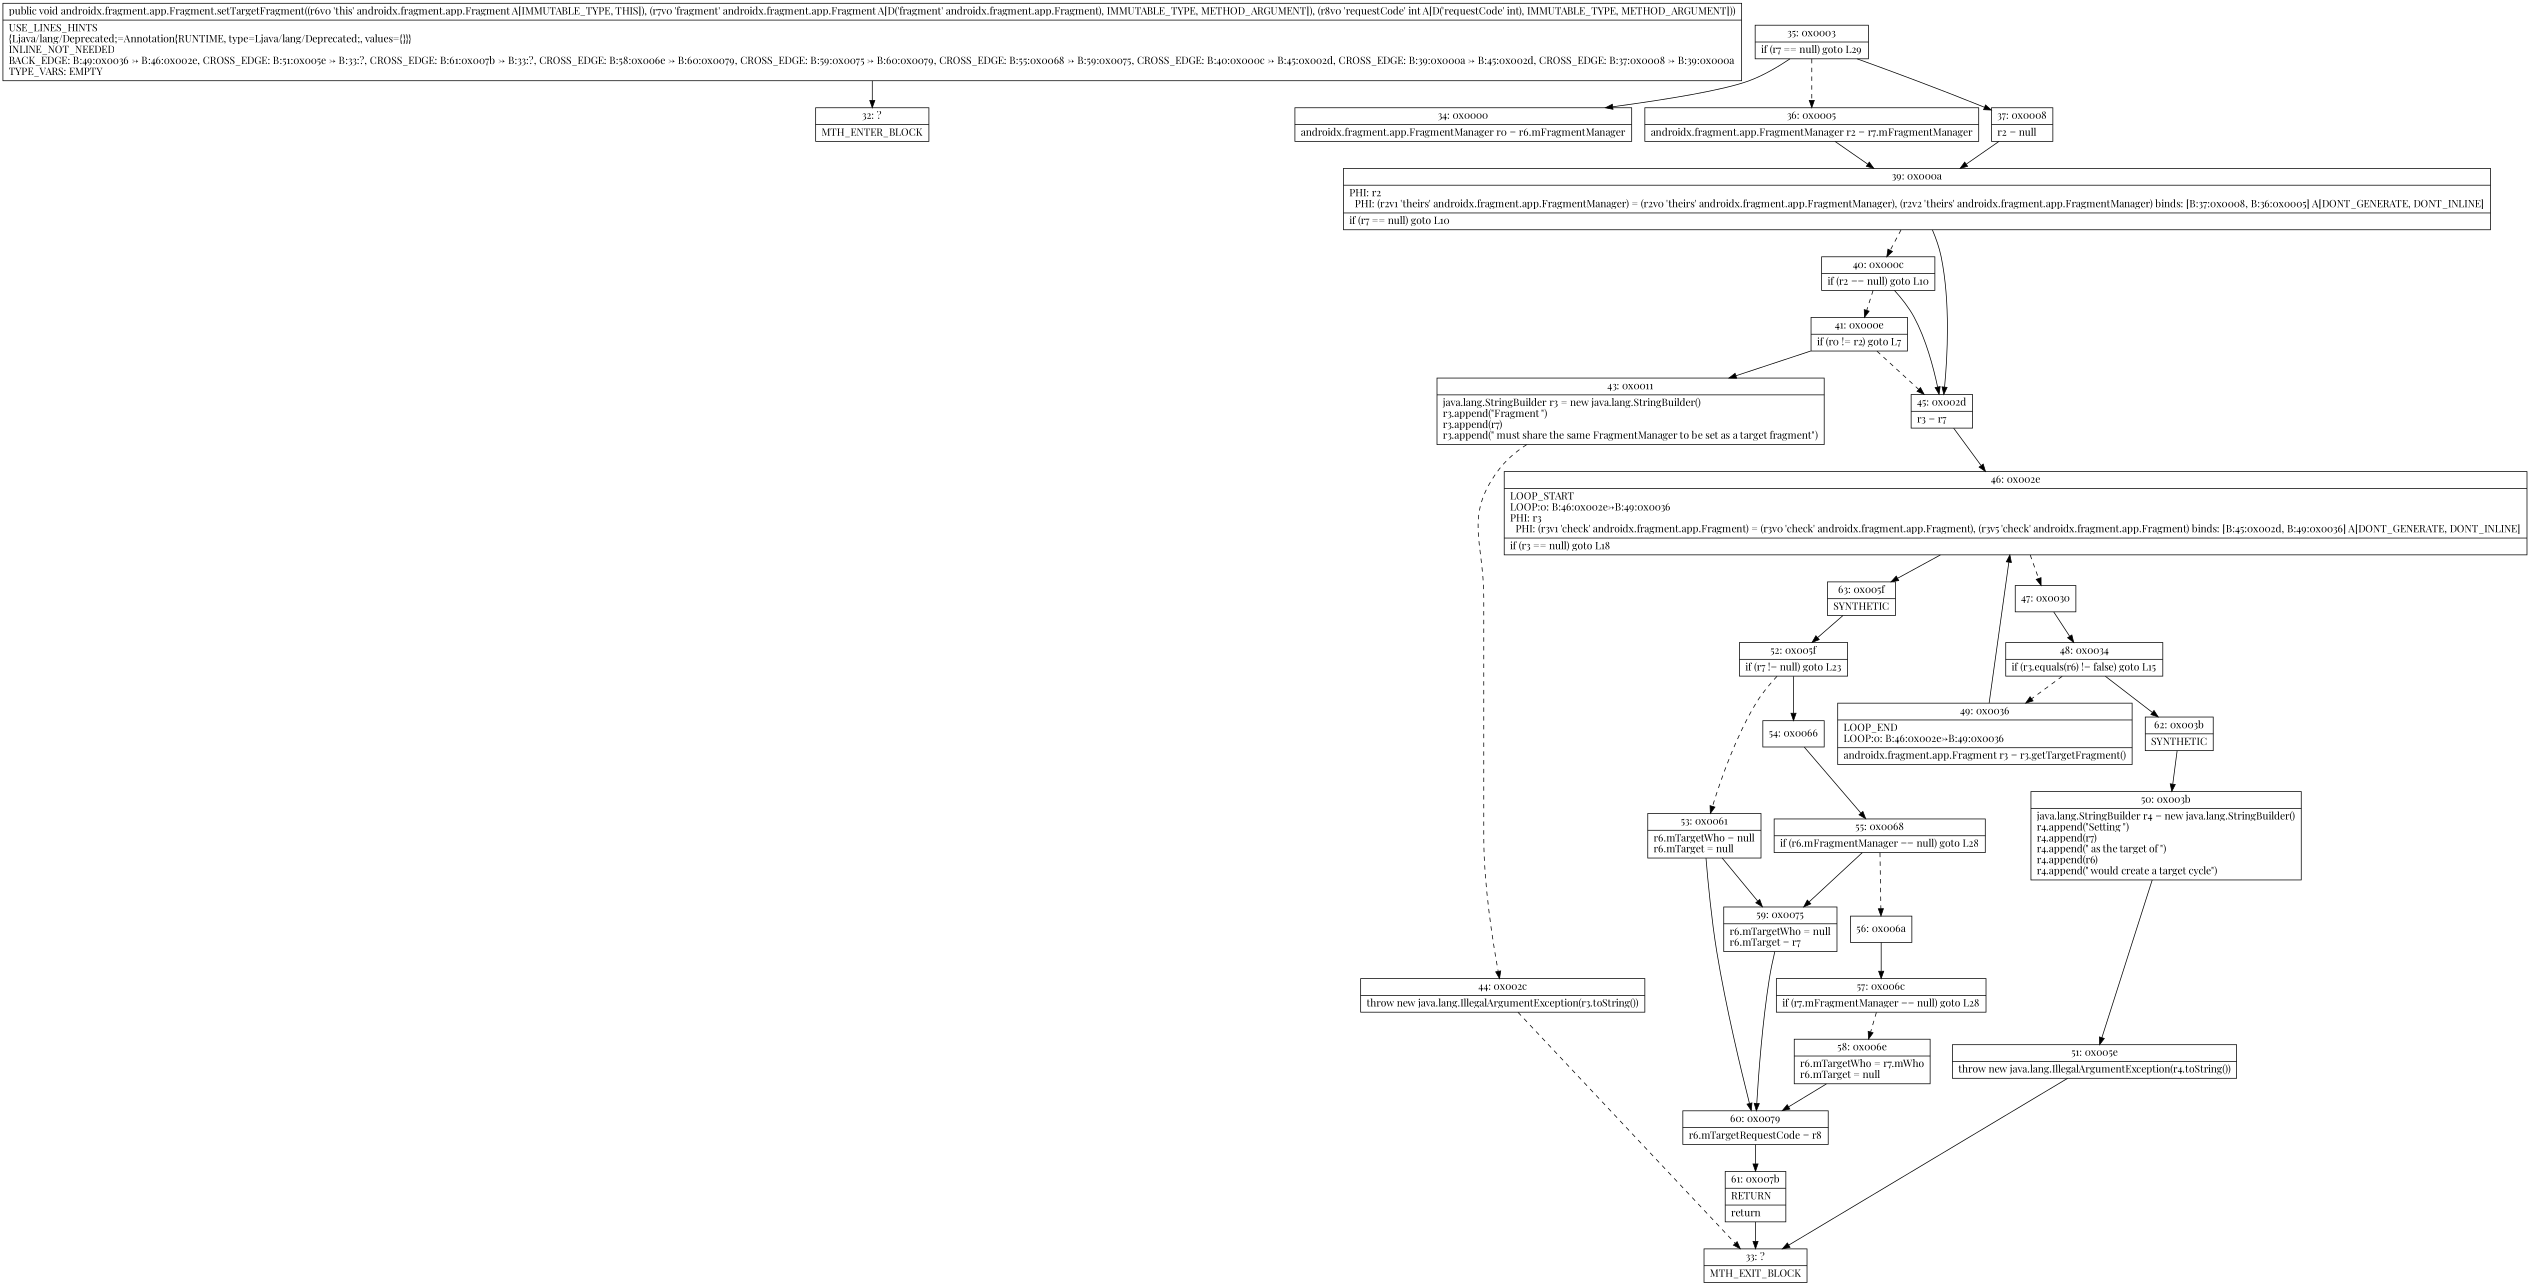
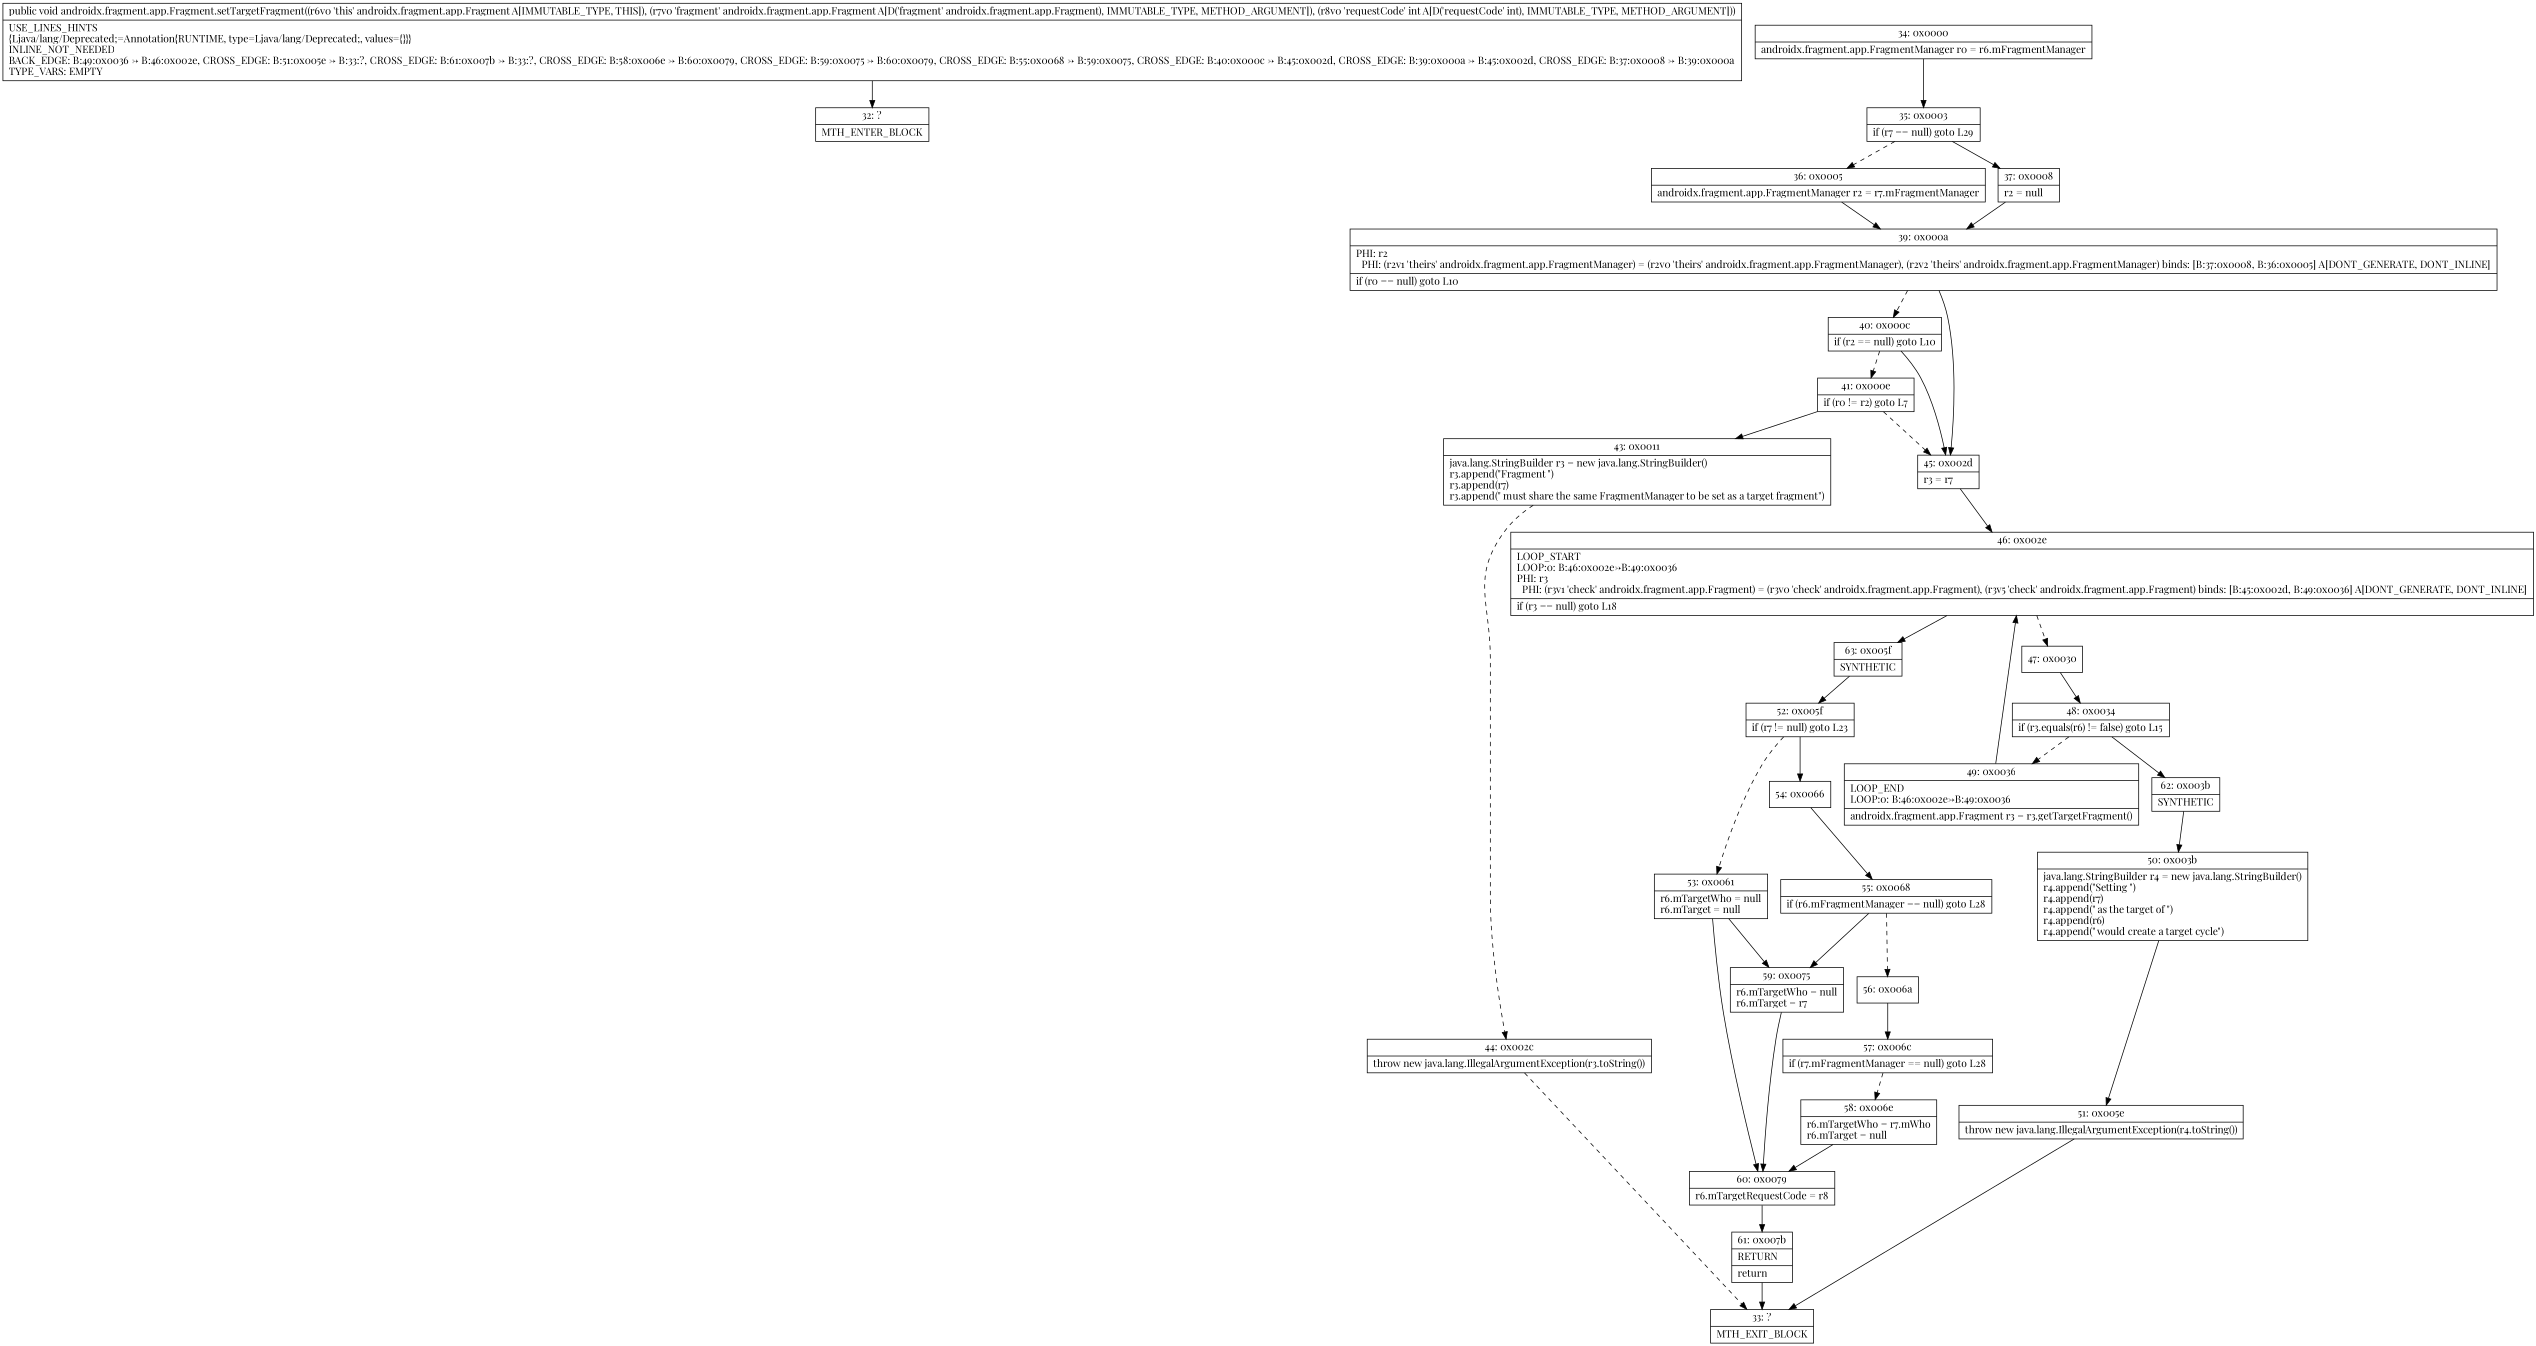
edge "35: 0x0003" -> "34: 0x0000": reversed
node "39: 0x000a": text "if (r7 == null) goto L10" -> "if (r0 == null) goto L10"
